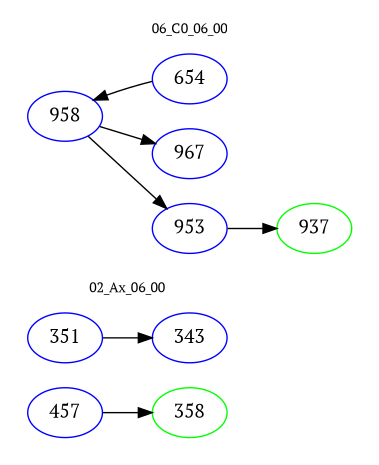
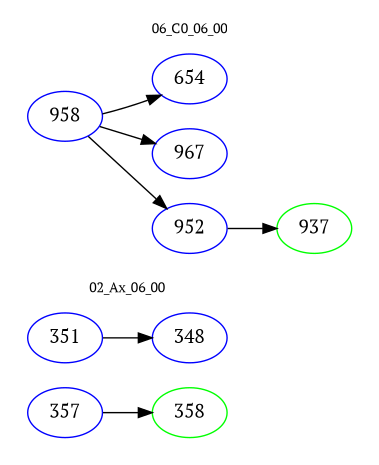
edge "654" -> "958": reversed
node "953": label "953" -> "952"
node "343": label "343" -> "348"
node "457": label "457" -> "357"
